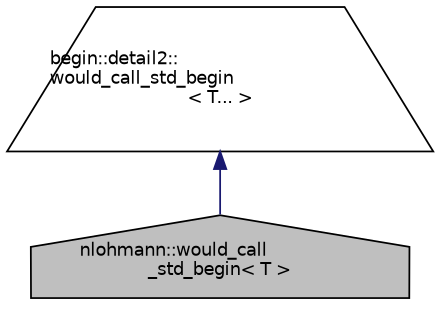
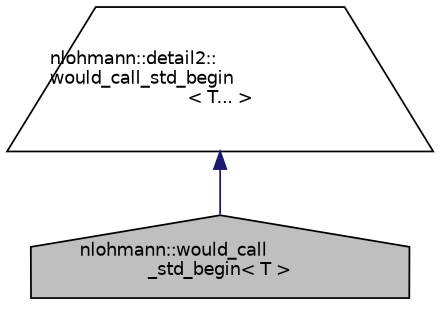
node "begin::detail2:: would_call_std_begin < T... >": label "begin::detail2:: would_call_std_begin < T... >" -> "nlohmann::detail2:: would_call_std_begin < T... >"
